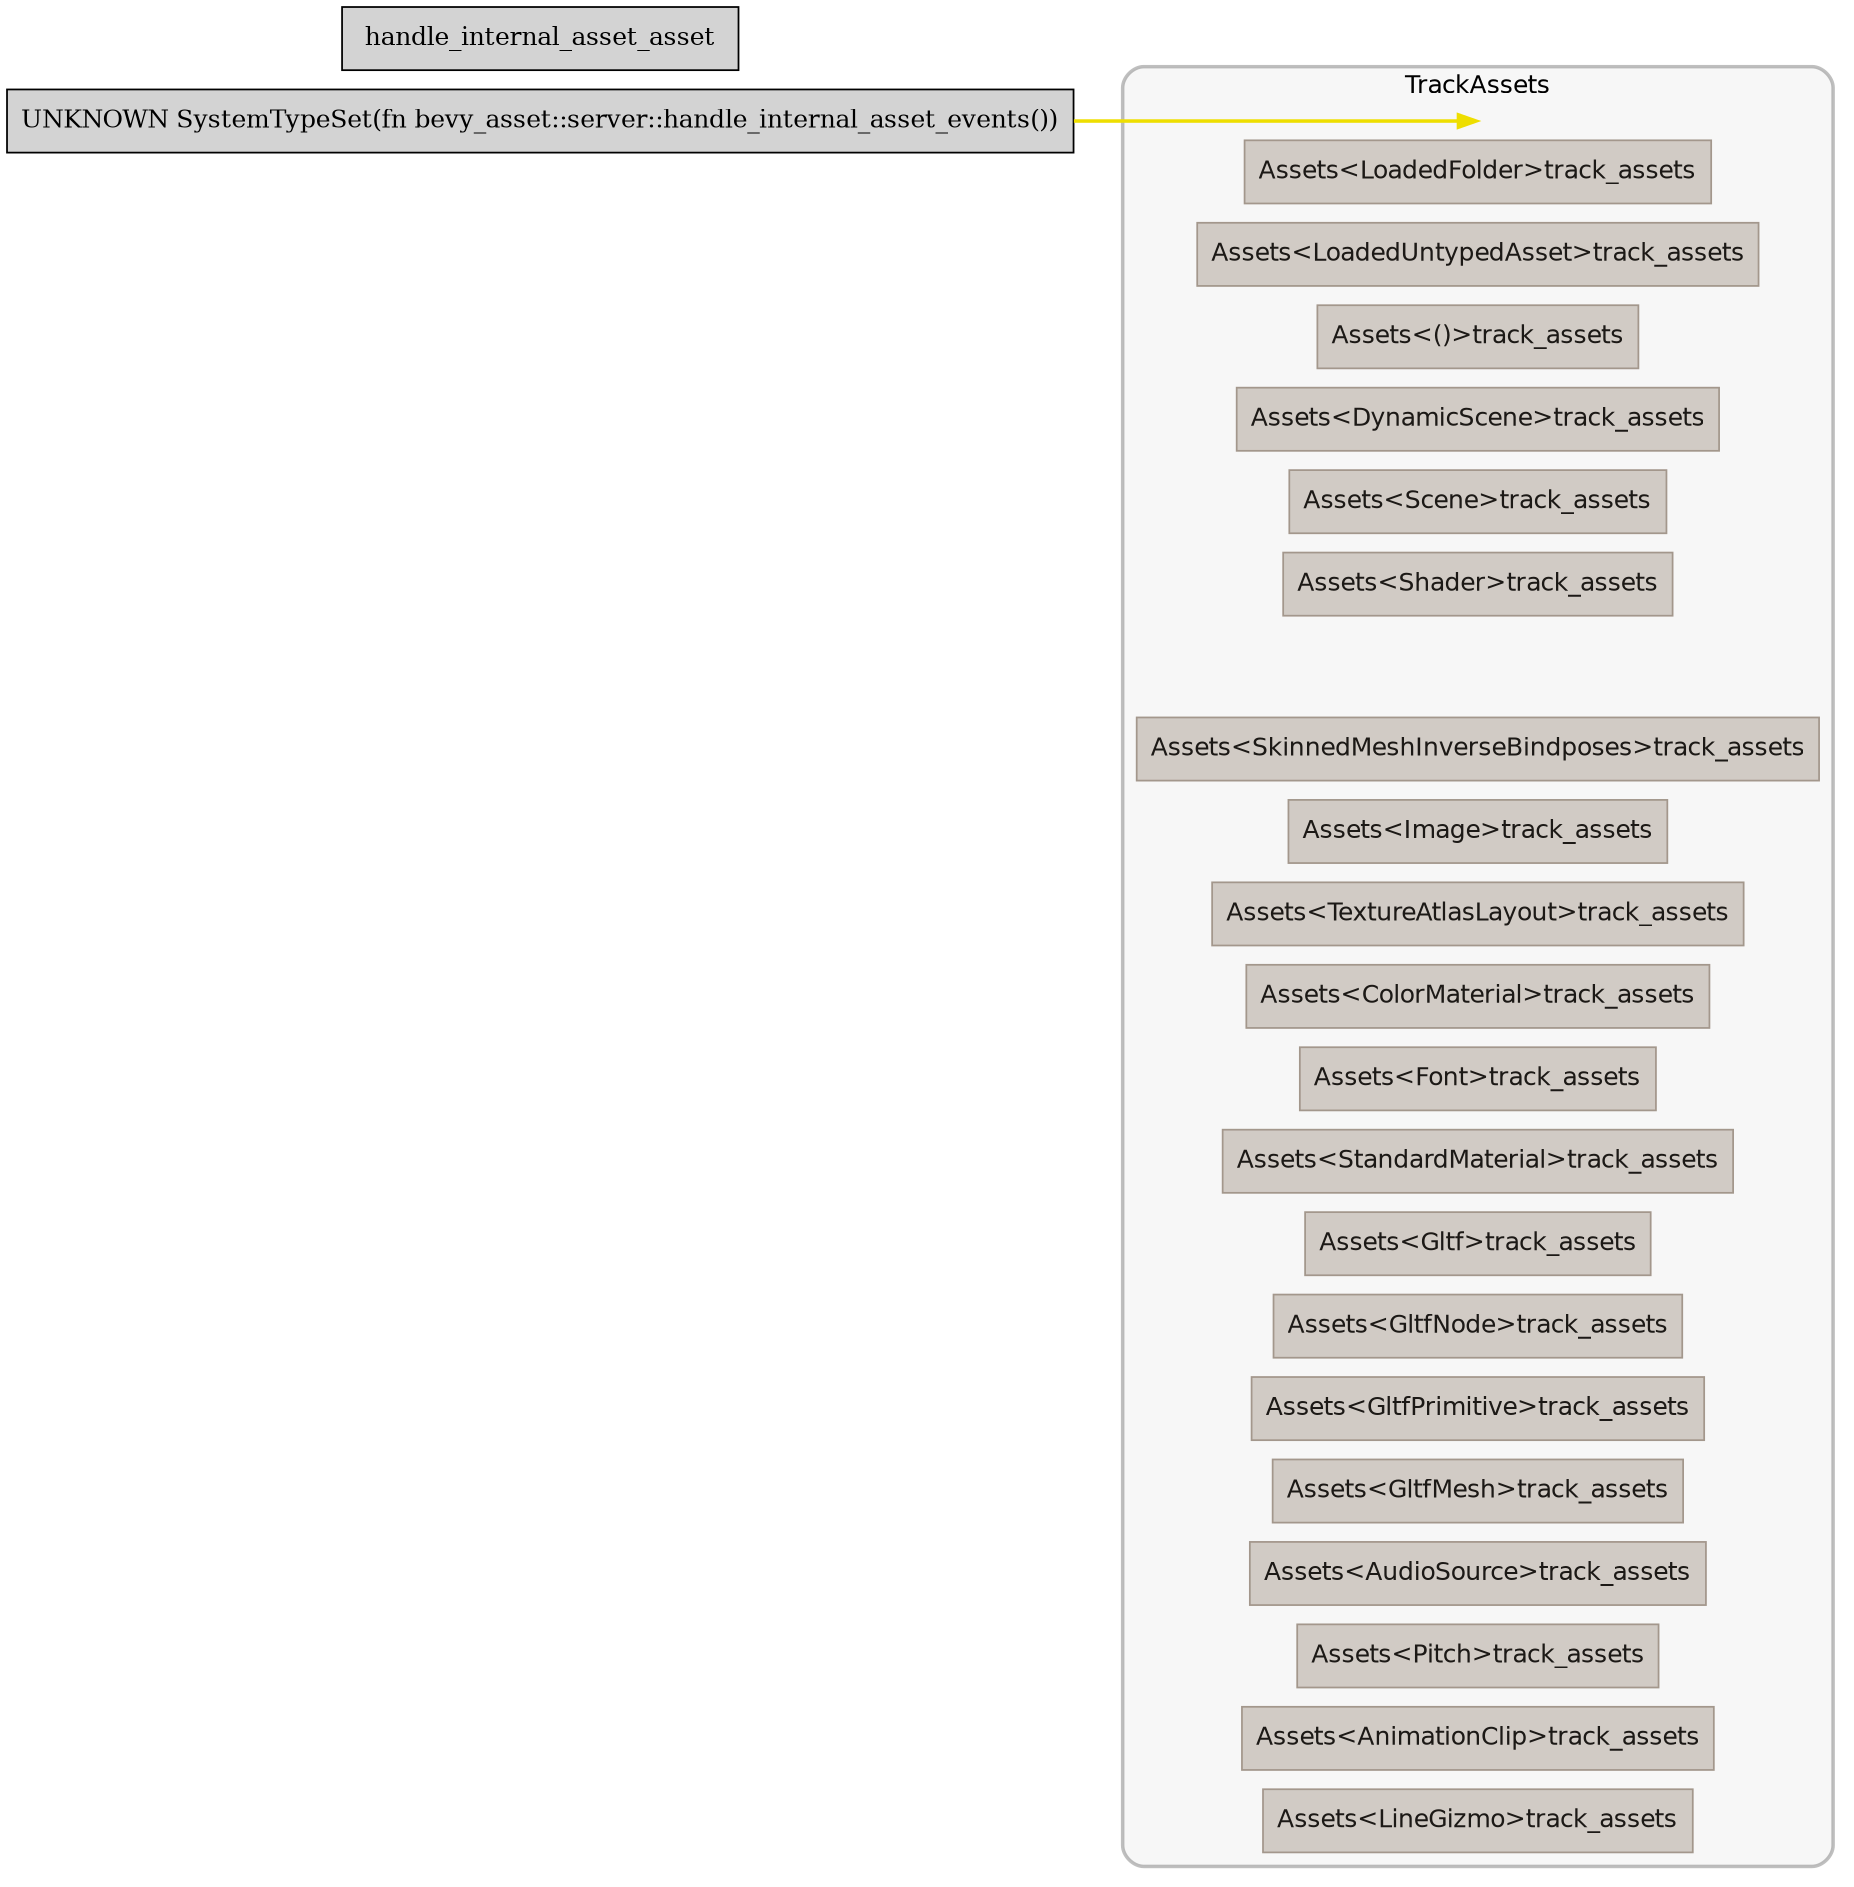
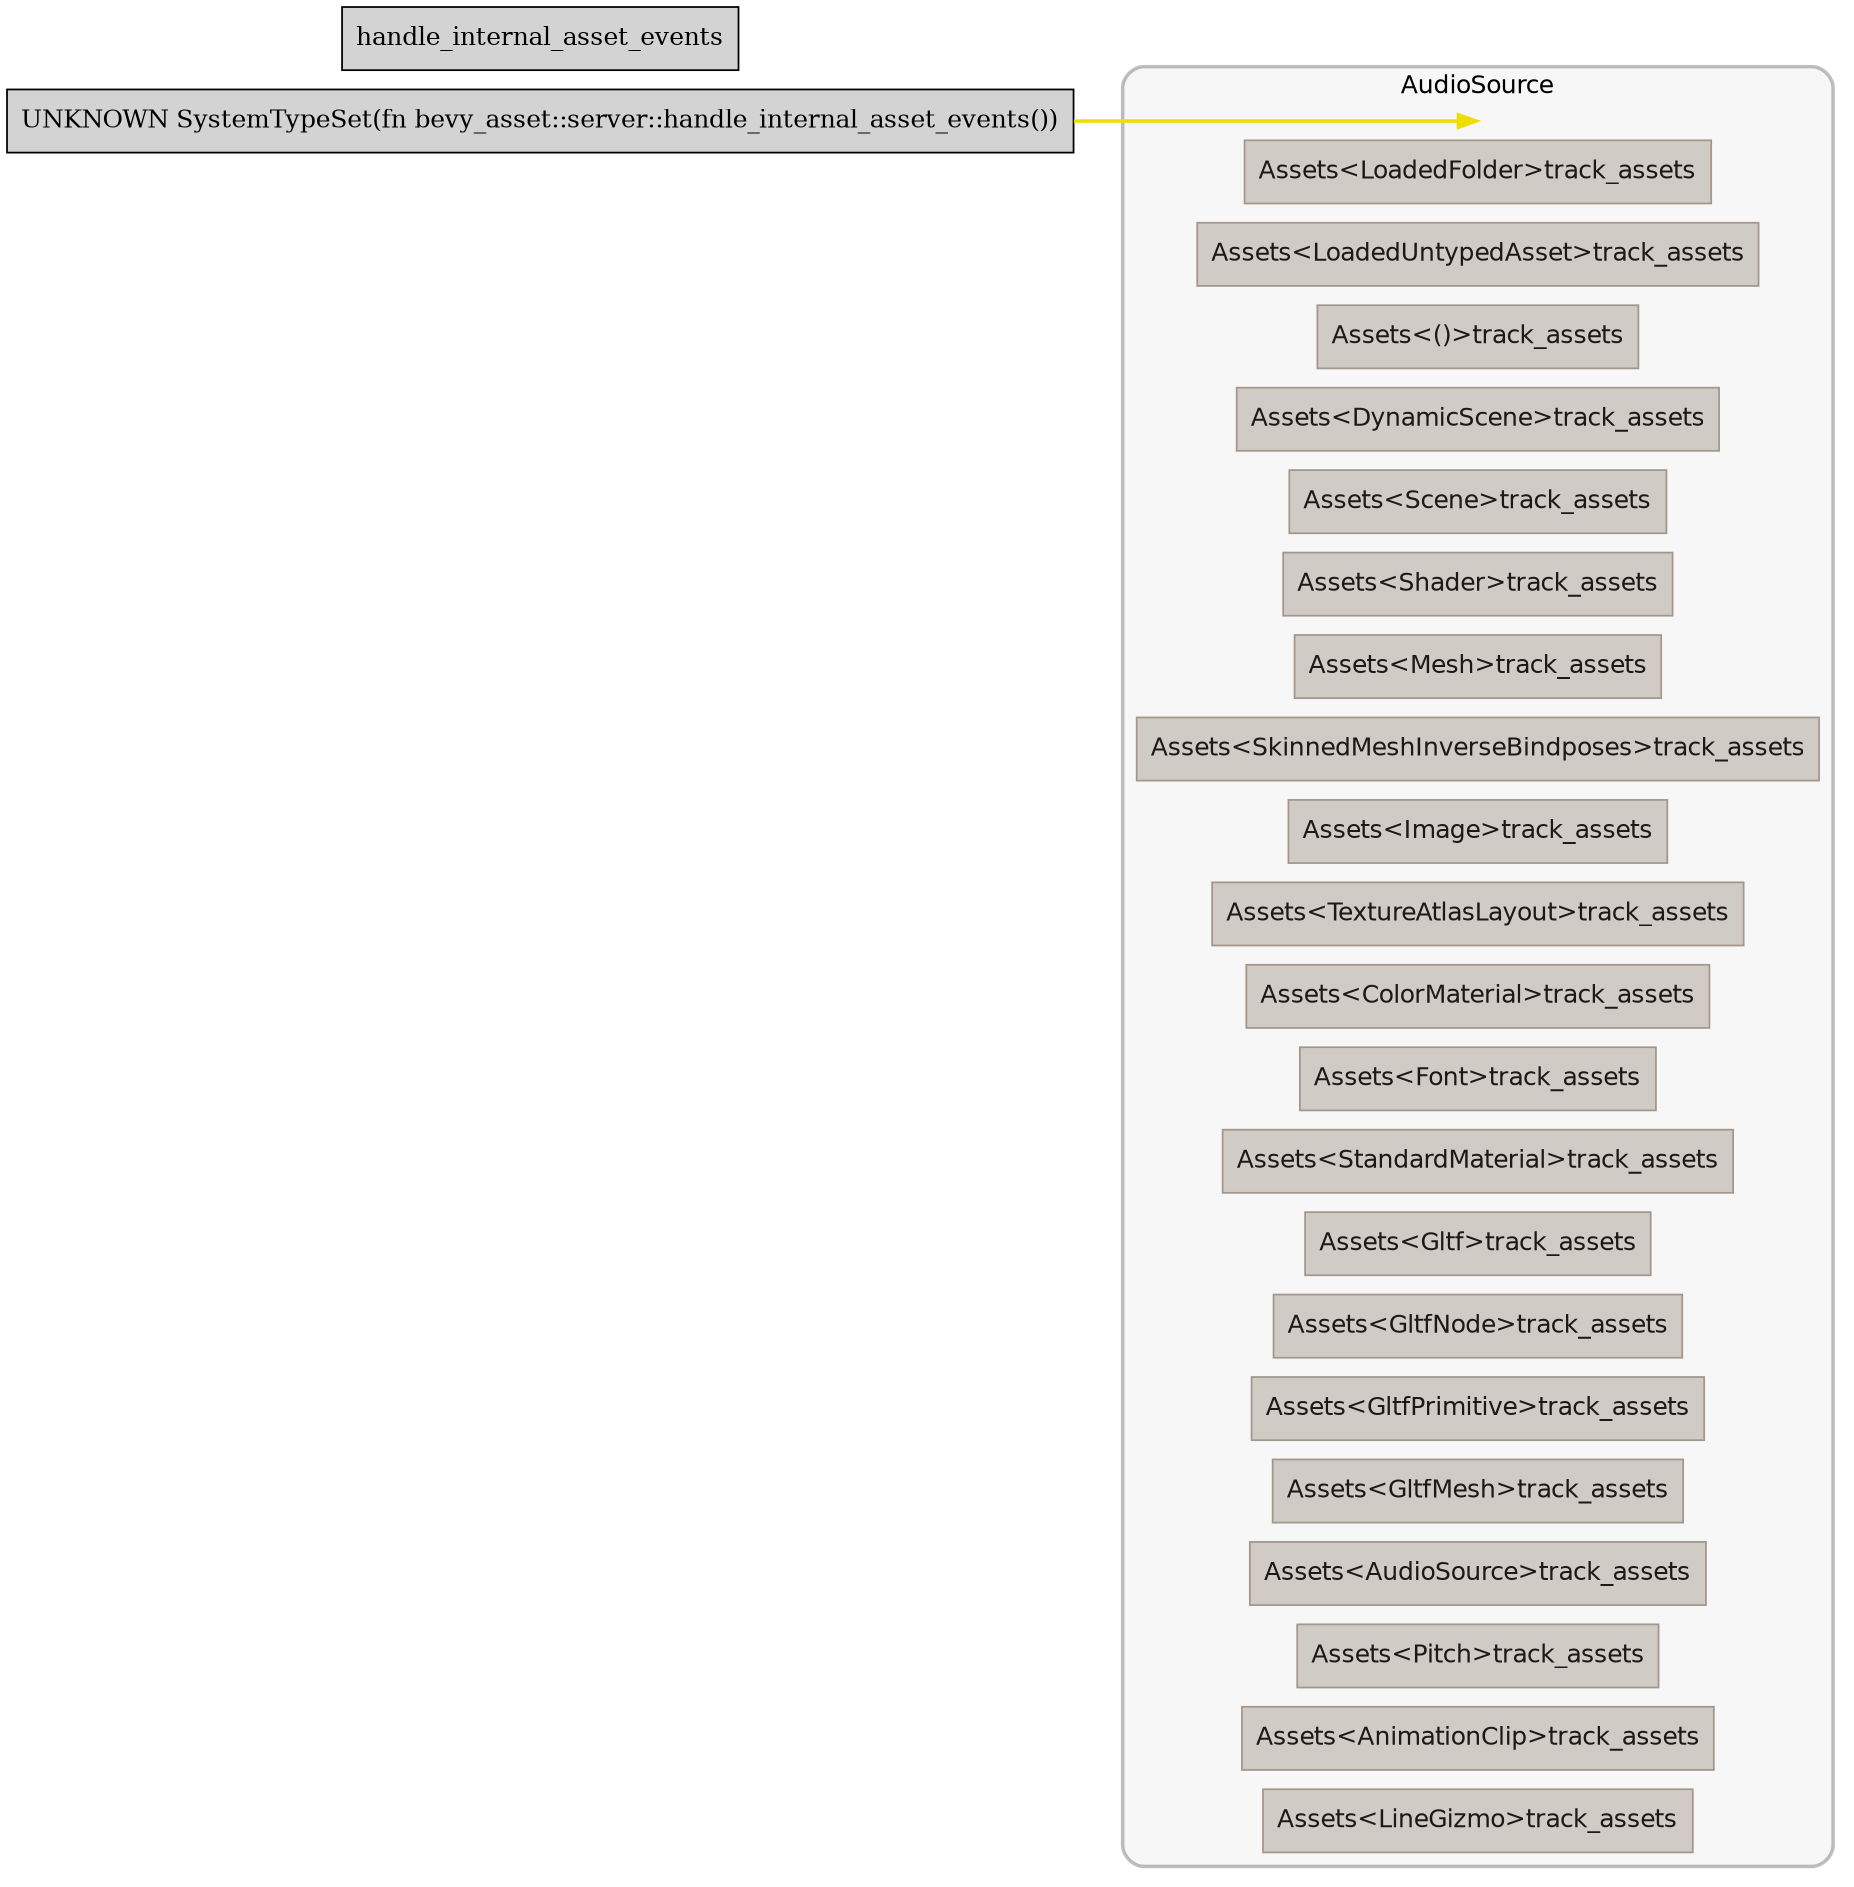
node "handle_internal_asset_asset": label "handle_internal_asset_asset" -> "handle_internal_asset_events"
cluster "TrackAssets": label "TrackAssets" -> "AudioSource"
node "Assets<Mesh>track_assets": added
